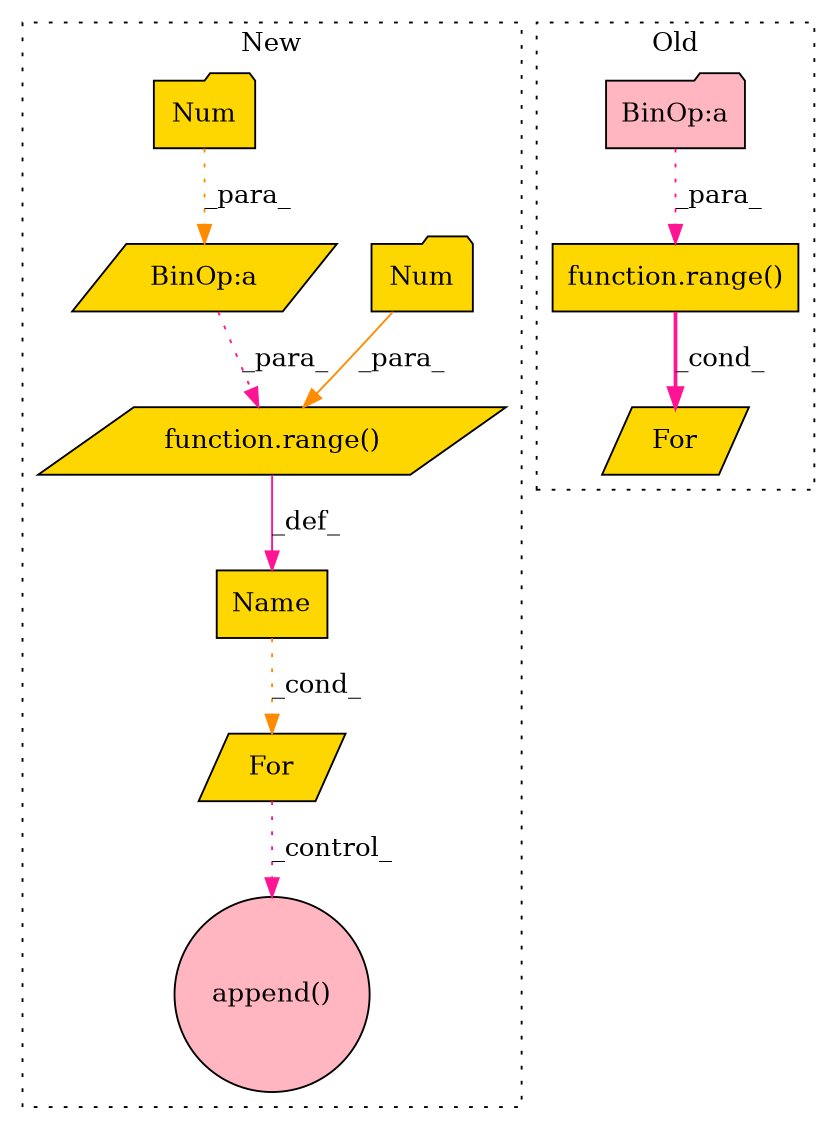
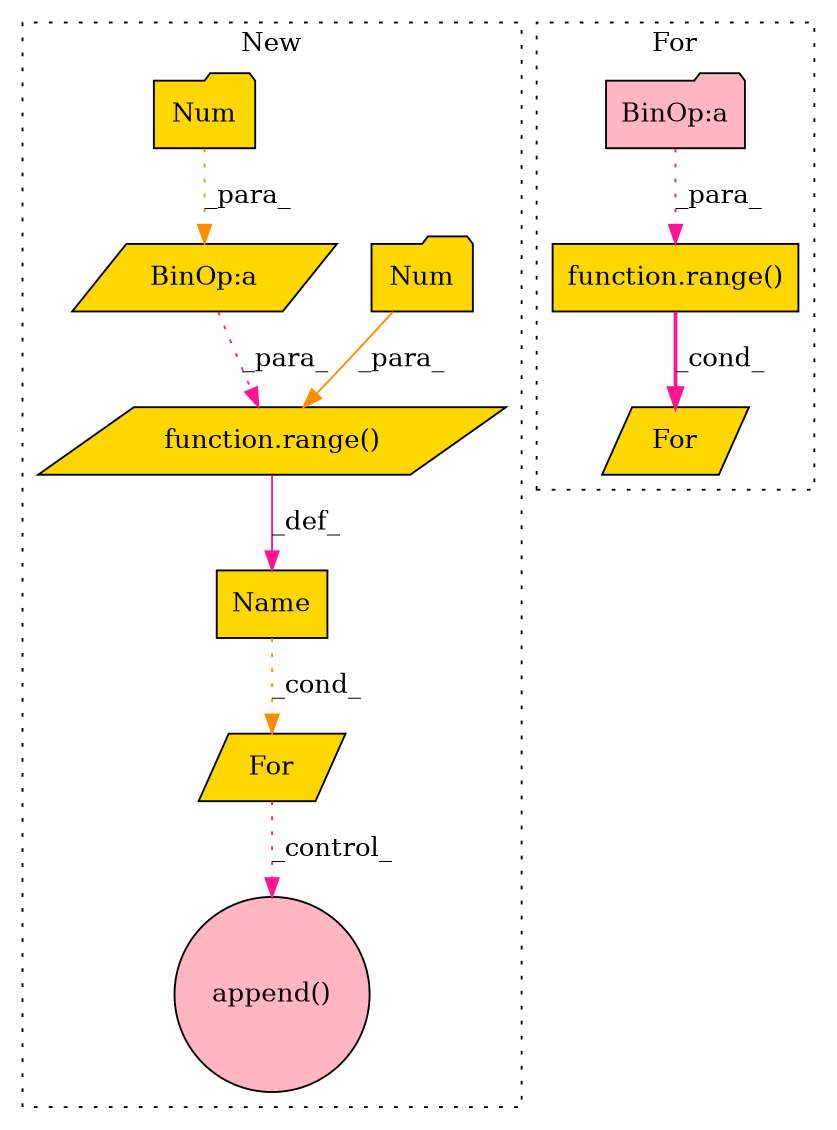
cluster "Old": label "Old" -> "For"
